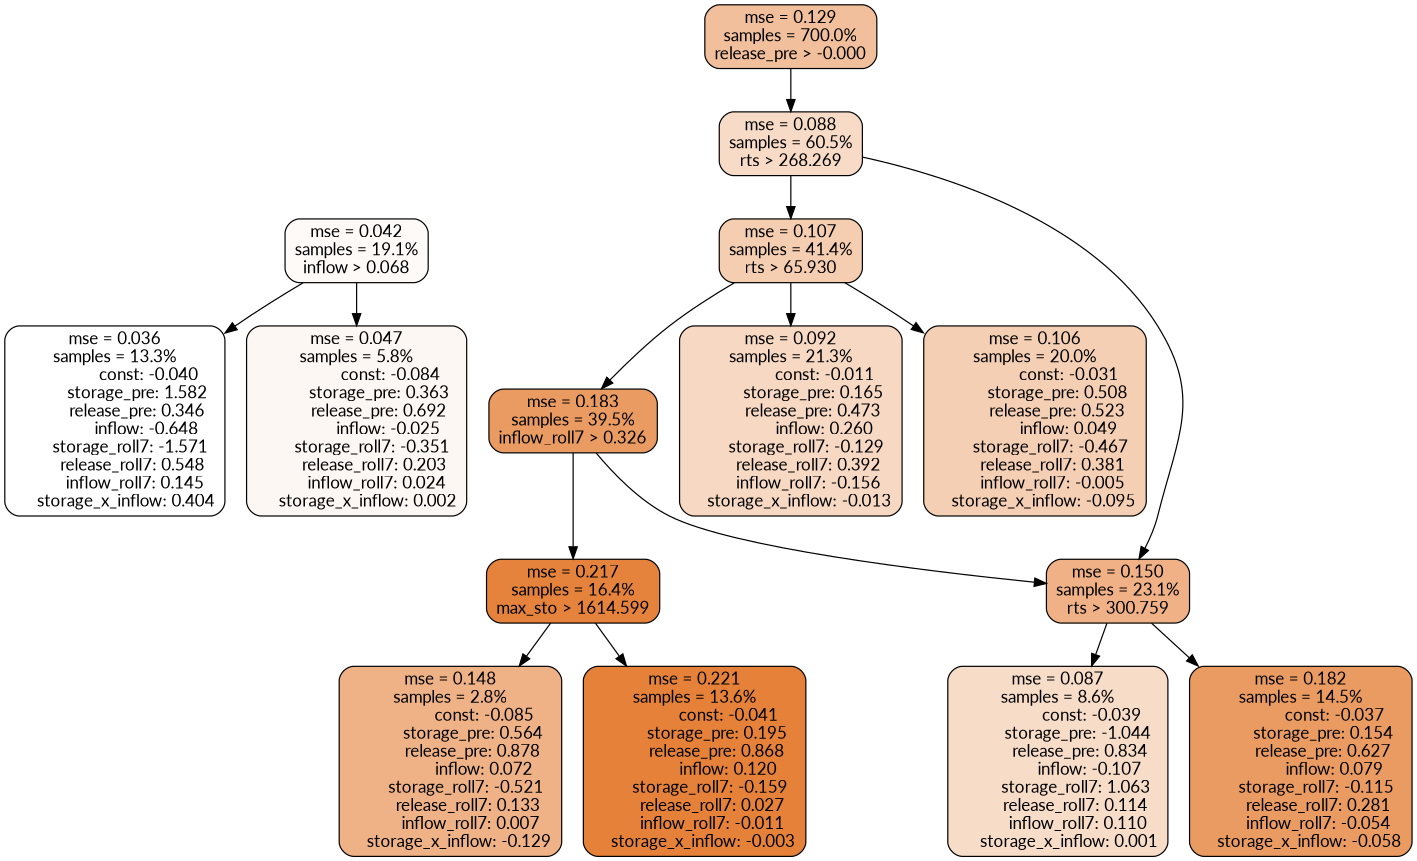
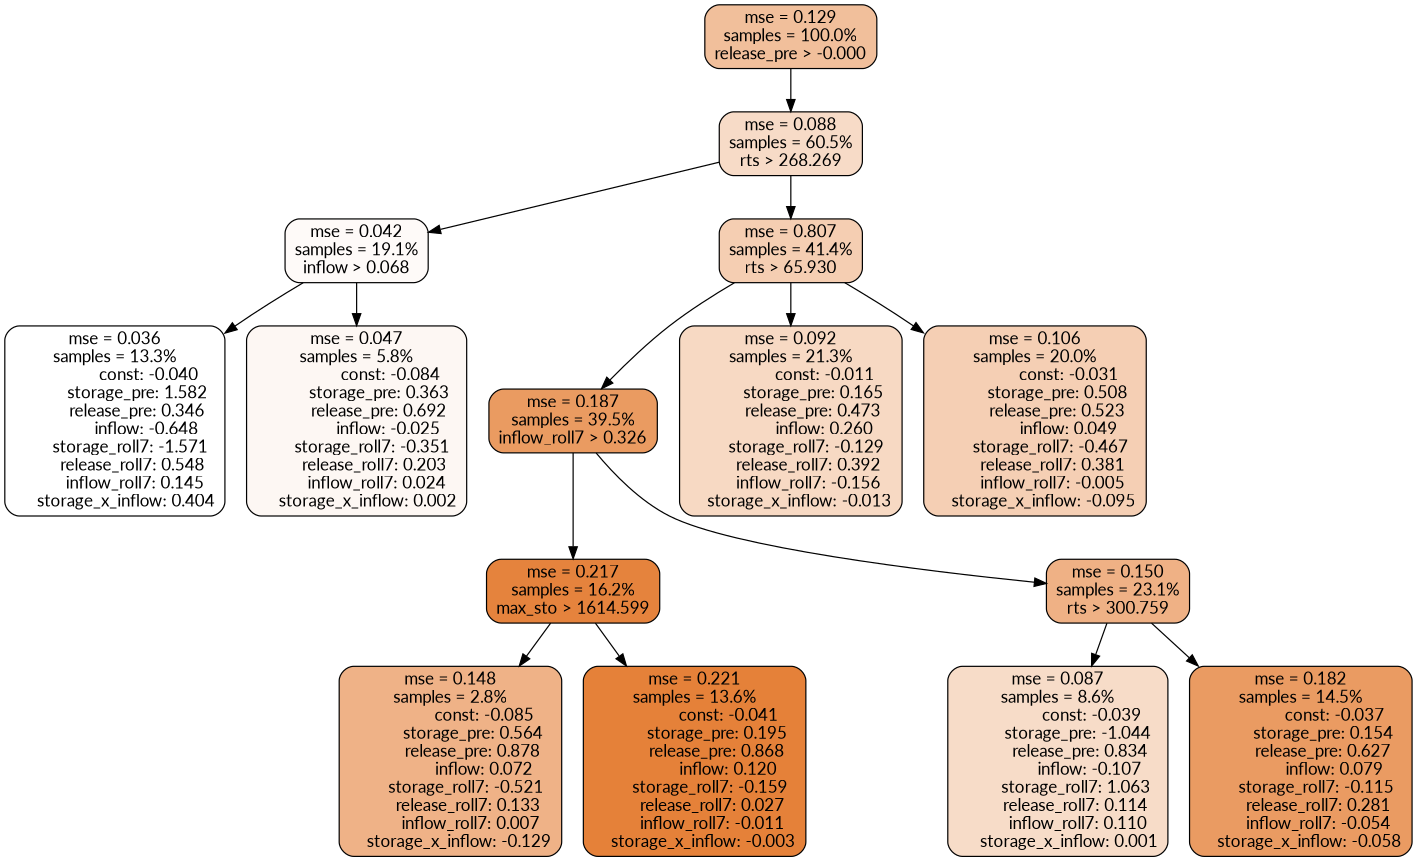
node "mse = 0.129 samples = 700.0% release_pre > -0.000": label "mse = 0.129 samples = 700.0% release_pre > -0.000" -> "mse = 0.129 samples = 100.0% release_pre > -0.000"
node "mse = 0.107 samples = 41.4% rts > 65.930": label "mse = 0.107 samples = 41.4% rts > 65.930" -> "mse = 0.807 samples = 41.4% rts > 65.930"
edge "mse = 0.088 samples = 60.5% rts > 268.269" -> "mse = 0.150 samples = 23.1% rts > 300.759": now "mse = 0.088 samples = 60.5% rts > 268.269" -> "mse = 0.042 samples = 19.1% inflow > 0.068"
node "mse = 0.183 samples = 39.5% inflow_roll7 > 0.326": label "mse = 0.183 samples = 39.5% inflow_roll7 > 0.326" -> "mse = 0.187 samples = 39.5% inflow_roll7 > 0.326"
node "mse = 0.217 samples = 16.4% max_sto > 1614.599": label "mse = 0.217 samples = 16.4% max_sto > 1614.599" -> "mse = 0.217 samples = 16.2% max_sto > 1614.599"
